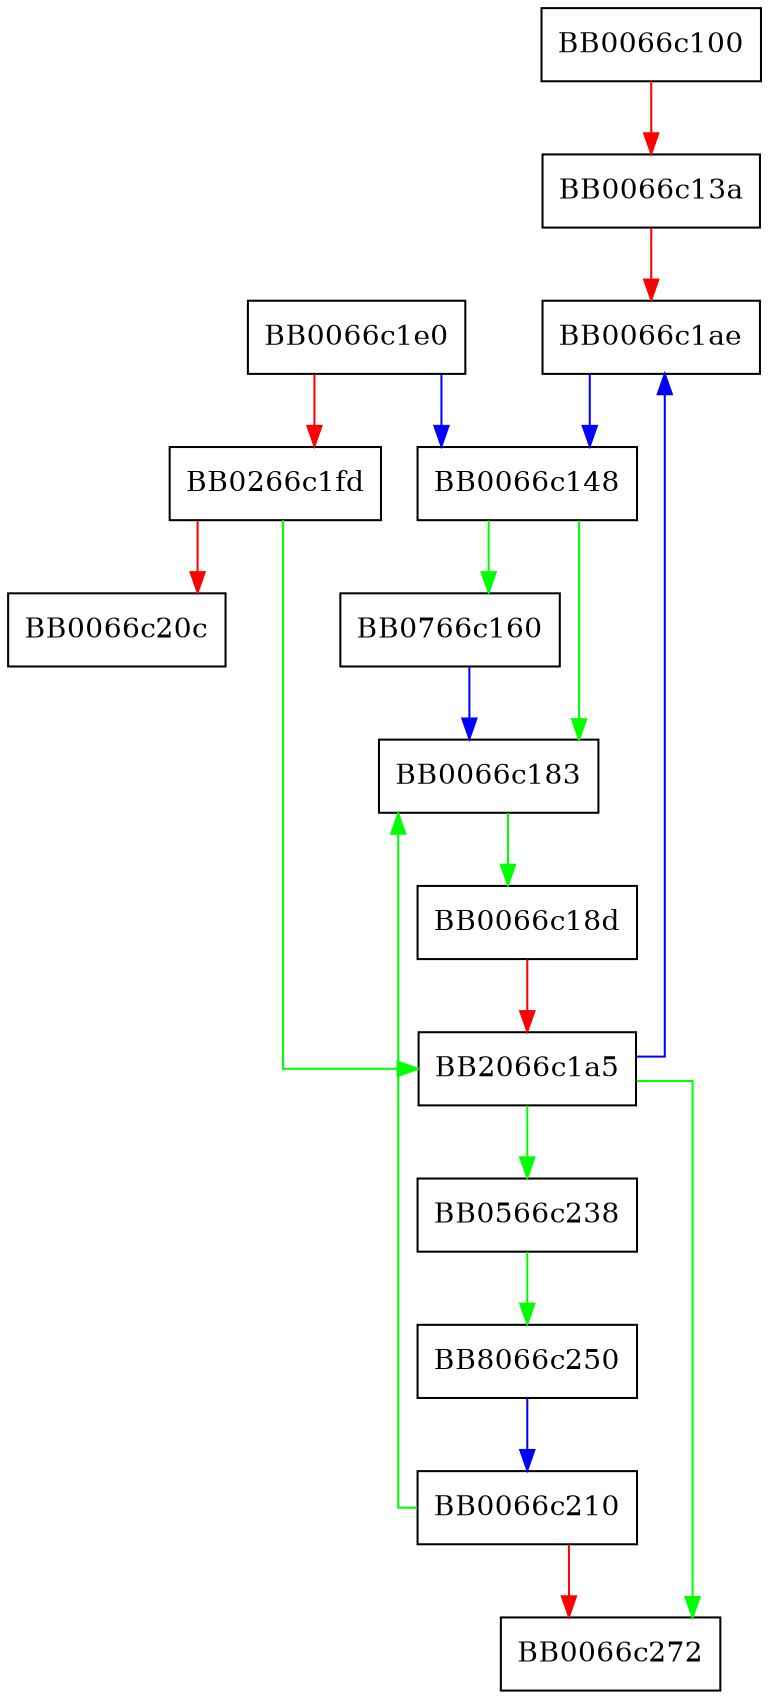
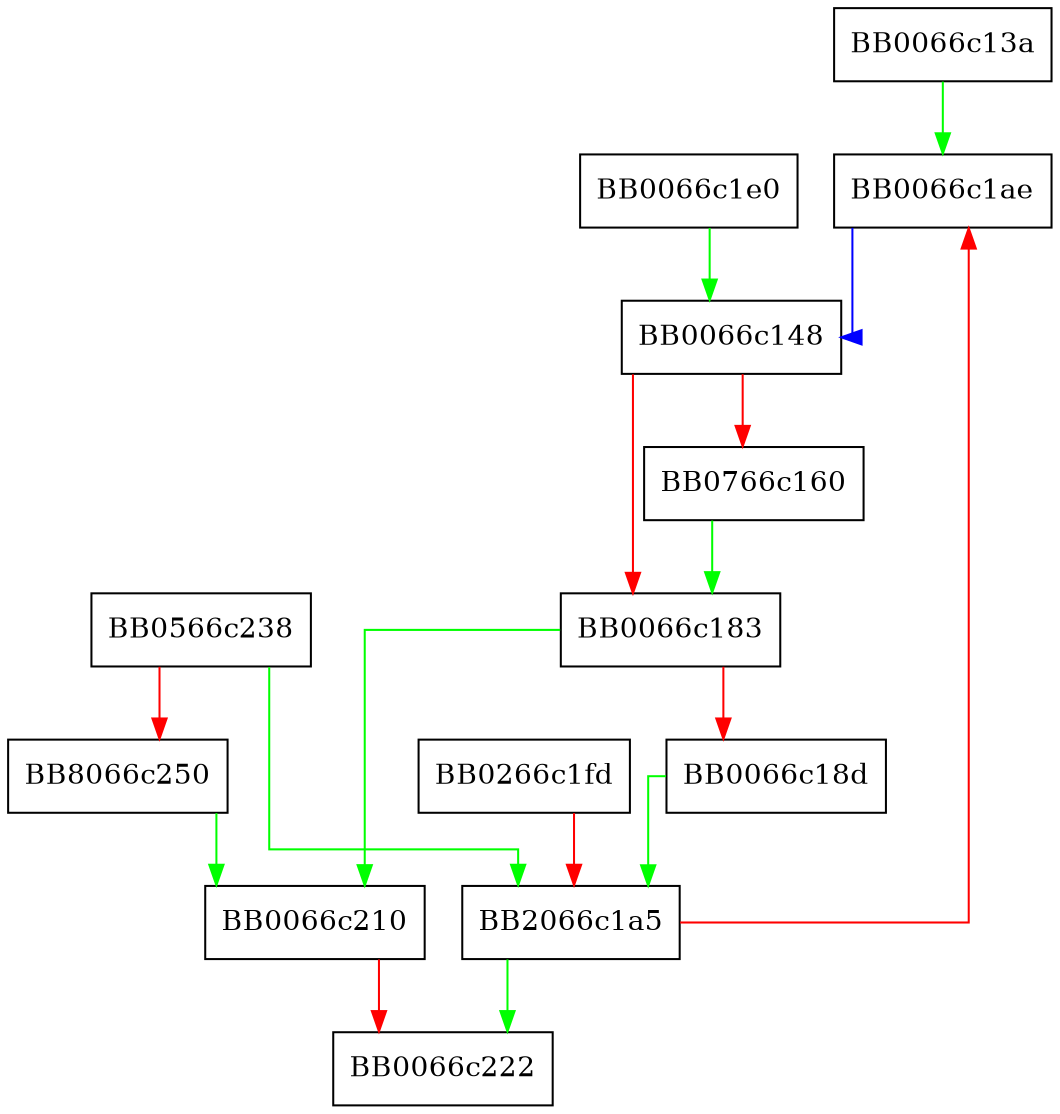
node "BB0066c100": removed
edge "BB0066c13a" -> "BB0066c1ae": color red -> green
edge "BB0066c1e0" -> "BB0266c1fd": removed
edge "BB0066c1e0" -> "BB0066c148": color blue -> green
edge "BB0066c148" -> "BB0766c160": color green -> red
edge "BB0066c148" -> "BB0066c183": color green -> red
node "BB0066c20c": removed
edge "BB0766c160" -> "BB0066c183": color blue -> green
edge "BB2066c1a5" -> "BB0066c1ae": color blue -> red
edge "BB0066c183" -> "BB0066c18d": color green -> red
edge "BB0266c1fd" -> "BB2066c1a5": color green -> red
edge "BB0066c18d" -> "BB2066c1a5": color red -> green
edge "BB2066c1a5" -> "BB0566c238": reversed
edge "BB0066c210" -> "BB0066c183": reversed
edge "BB0566c238" -> "BB8066c250": color green -> red
edge "BB8066c250" -> "BB0066c210": color blue -> green
node "BB0066c272": label "BB0066c272" -> "BB0066c222"
